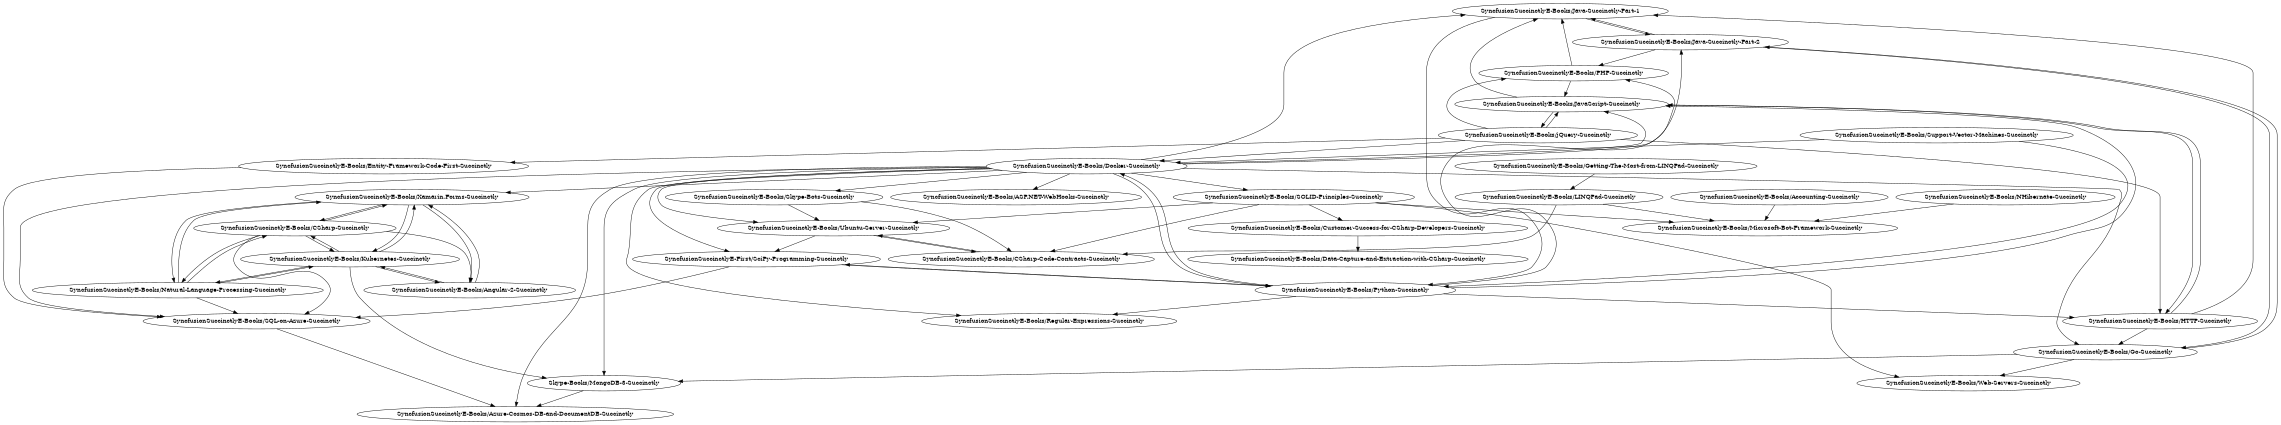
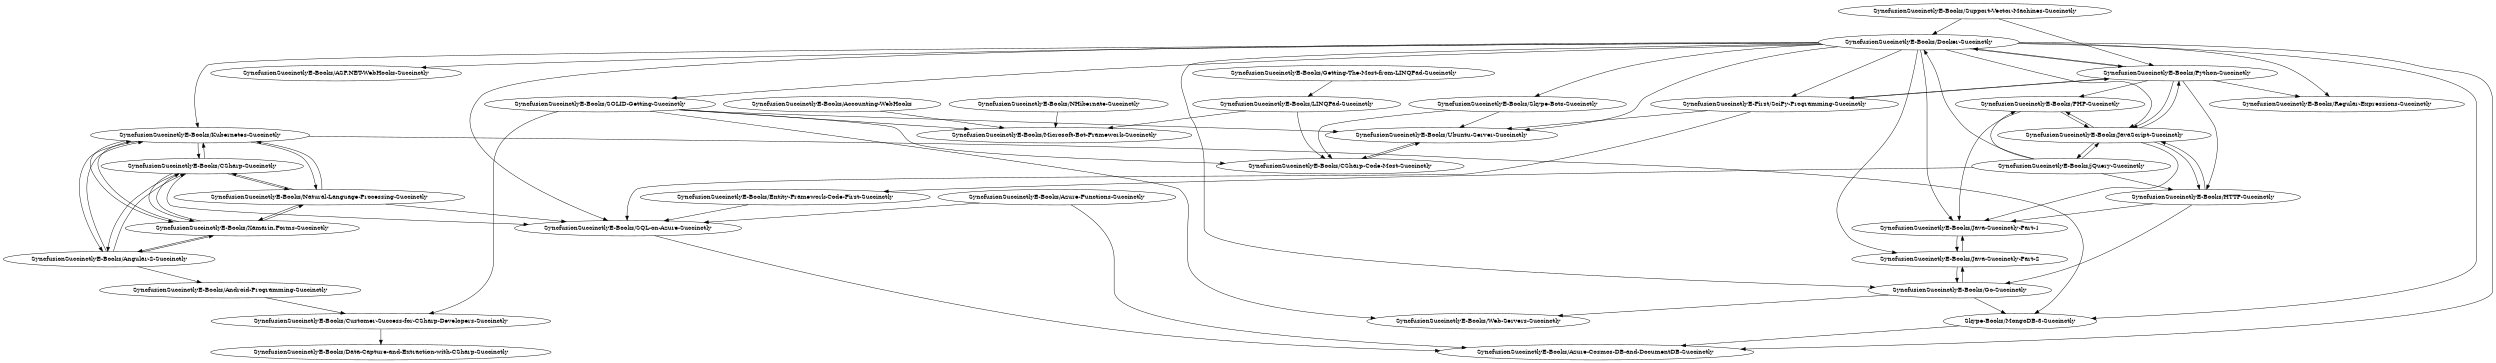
edge "SyncfusionSuccinctlyE-Books/Java-Succinctly-Part-2" -> "SyncfusionSuccinctlyE-Books/PHP-Succinctly": now "SyncfusionSuccinctlyE-Books/JavaScript-Succinctly" -> "SyncfusionSuccinctlyE-Books/PHP-Succinctly"
edge "SyncfusionSuccinctlyE-Books/Docker-Succinctly" -> "SyncfusionSuccinctlyE-Books/Xamarin.Forms-Succinctly": now "SyncfusionSuccinctlyE-Books/Docker-Succinctly" -> "SyncfusionSuccinctlyE-Books/Kubernetes-Succinctly"
node "SyncfusionSuccinctlyE-Books/Azure-Functions-Succinctly": added
node "SyncfusionSuccinctlyE-Books/SOLID-Principles-Succinctly": label "SyncfusionSuccinctlyE-Books/SOLID-Principles-Succinctly" -> "SyncfusionSuccinctlyE-Books/SOLID-Getting-Succinctly"
node "SyncfusionSuccinctlyE-Books/Accounting-Succinctly": label "SyncfusionSuccinctlyE-Books/Accounting-Succinctly" -> "SyncfusionSuccinctlyE-Books/Accounting-WebHooks"
edge "SyncfusionSuccinctlyE-Books/Angular-2-Succinctly" -> "SyncfusionSuccinctlyE-Books/CSharp-Succinctly": added
edge "SyncfusionSuccinctlyE-Books/Java-Succinctly-Part-1" -> "SyncfusionSuccinctlyE-Books/Python-Succinctly": now "SyncfusionSuccinctlyE-Books/JavaScript-Succinctly" -> "SyncfusionSuccinctlyE-Books/Python-Succinctly"
edge "SyncfusionSuccinctlyE-Books/Ubuntu-Server-Succinctly" -> "SyncfusionSuccinctlyE-First/SciPy-Programming-Succinctly": reversed
node "SyncfusionSuccinctlyE-Books/CSharp-Code-Contracts-Succinctly": label "SyncfusionSuccinctlyE-Books/CSharp-Code-Contracts-Succinctly" -> "SyncfusionSuccinctlyE-Books/CSharp-Code-Most-Succinctly"
node "SyncfusionSuccinctlyE-Books/Android-Programming-Succinctly": added
